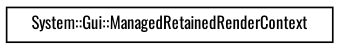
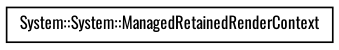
node "System::Gui::ManagedRetainedRenderContext": label "System::Gui::ManagedRetainedRenderContext" -> "System::System::ManagedRetainedRenderContext"
